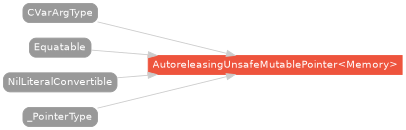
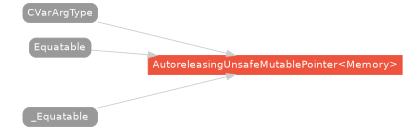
node "NilLiteralConvertible": removed
node "_PointerType": label "_PointerType" -> "_Equatable"
